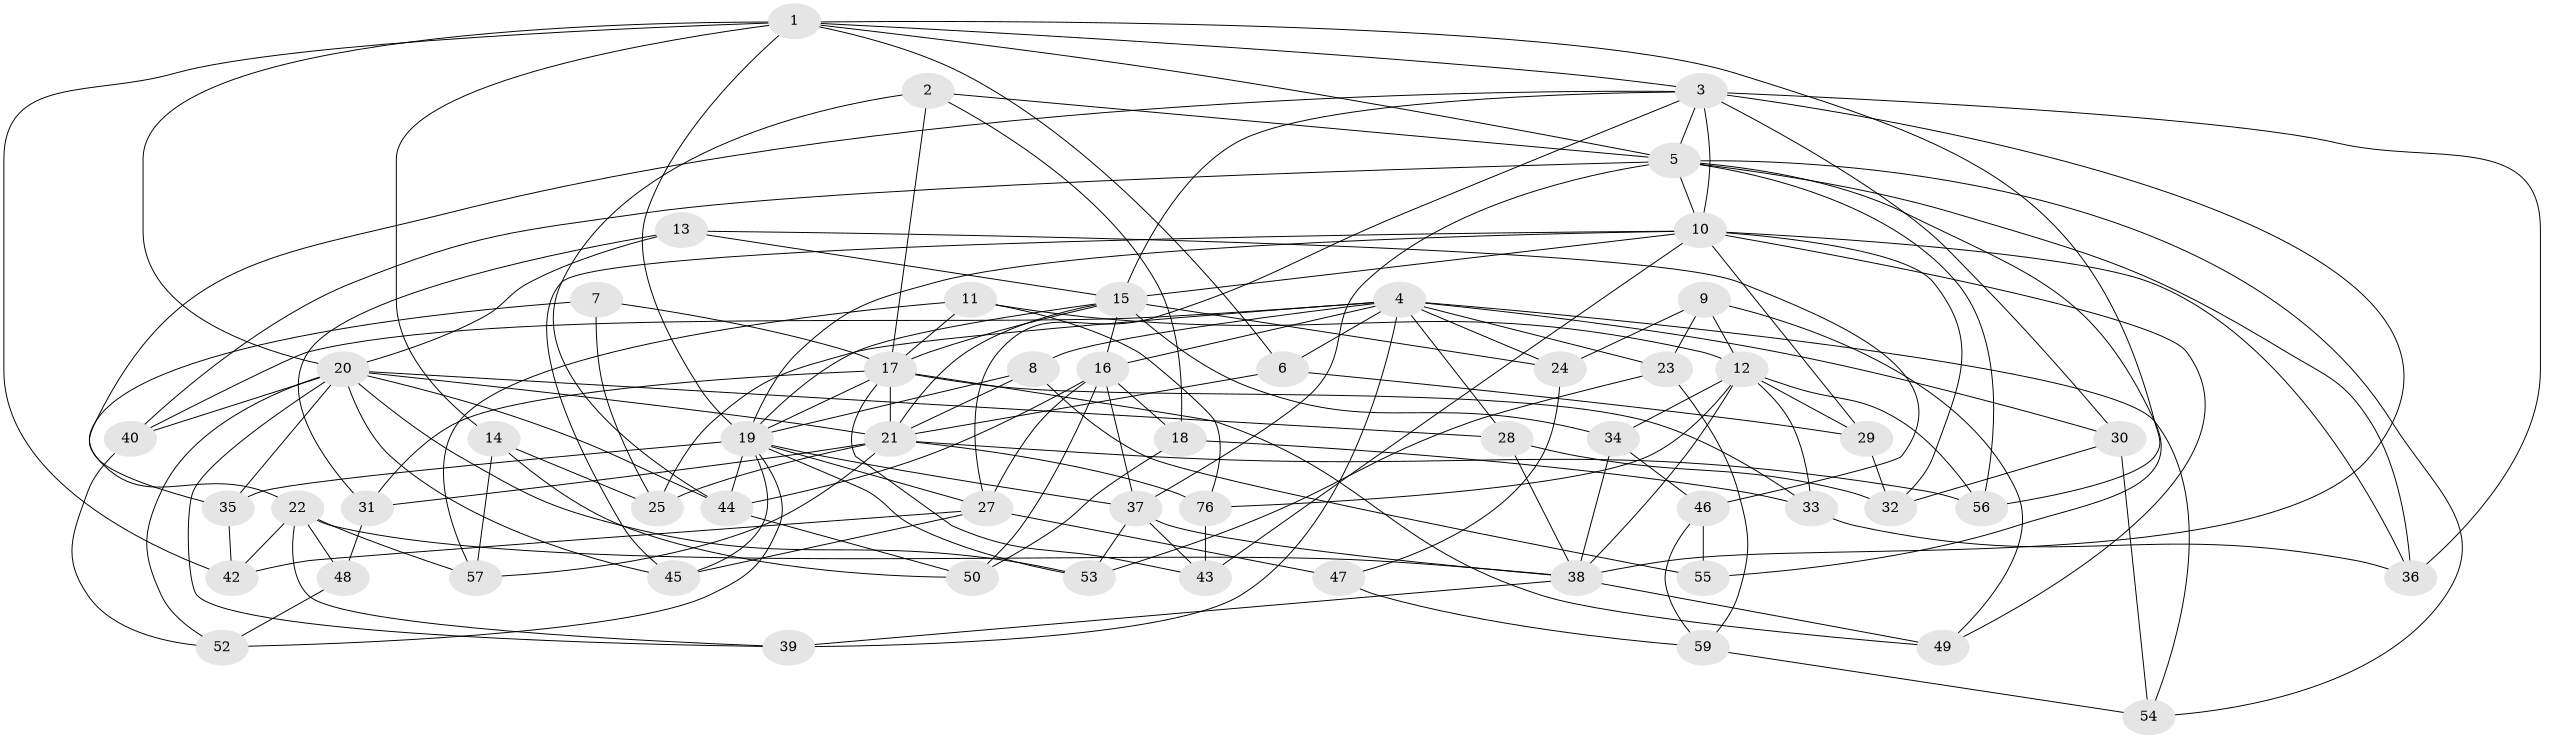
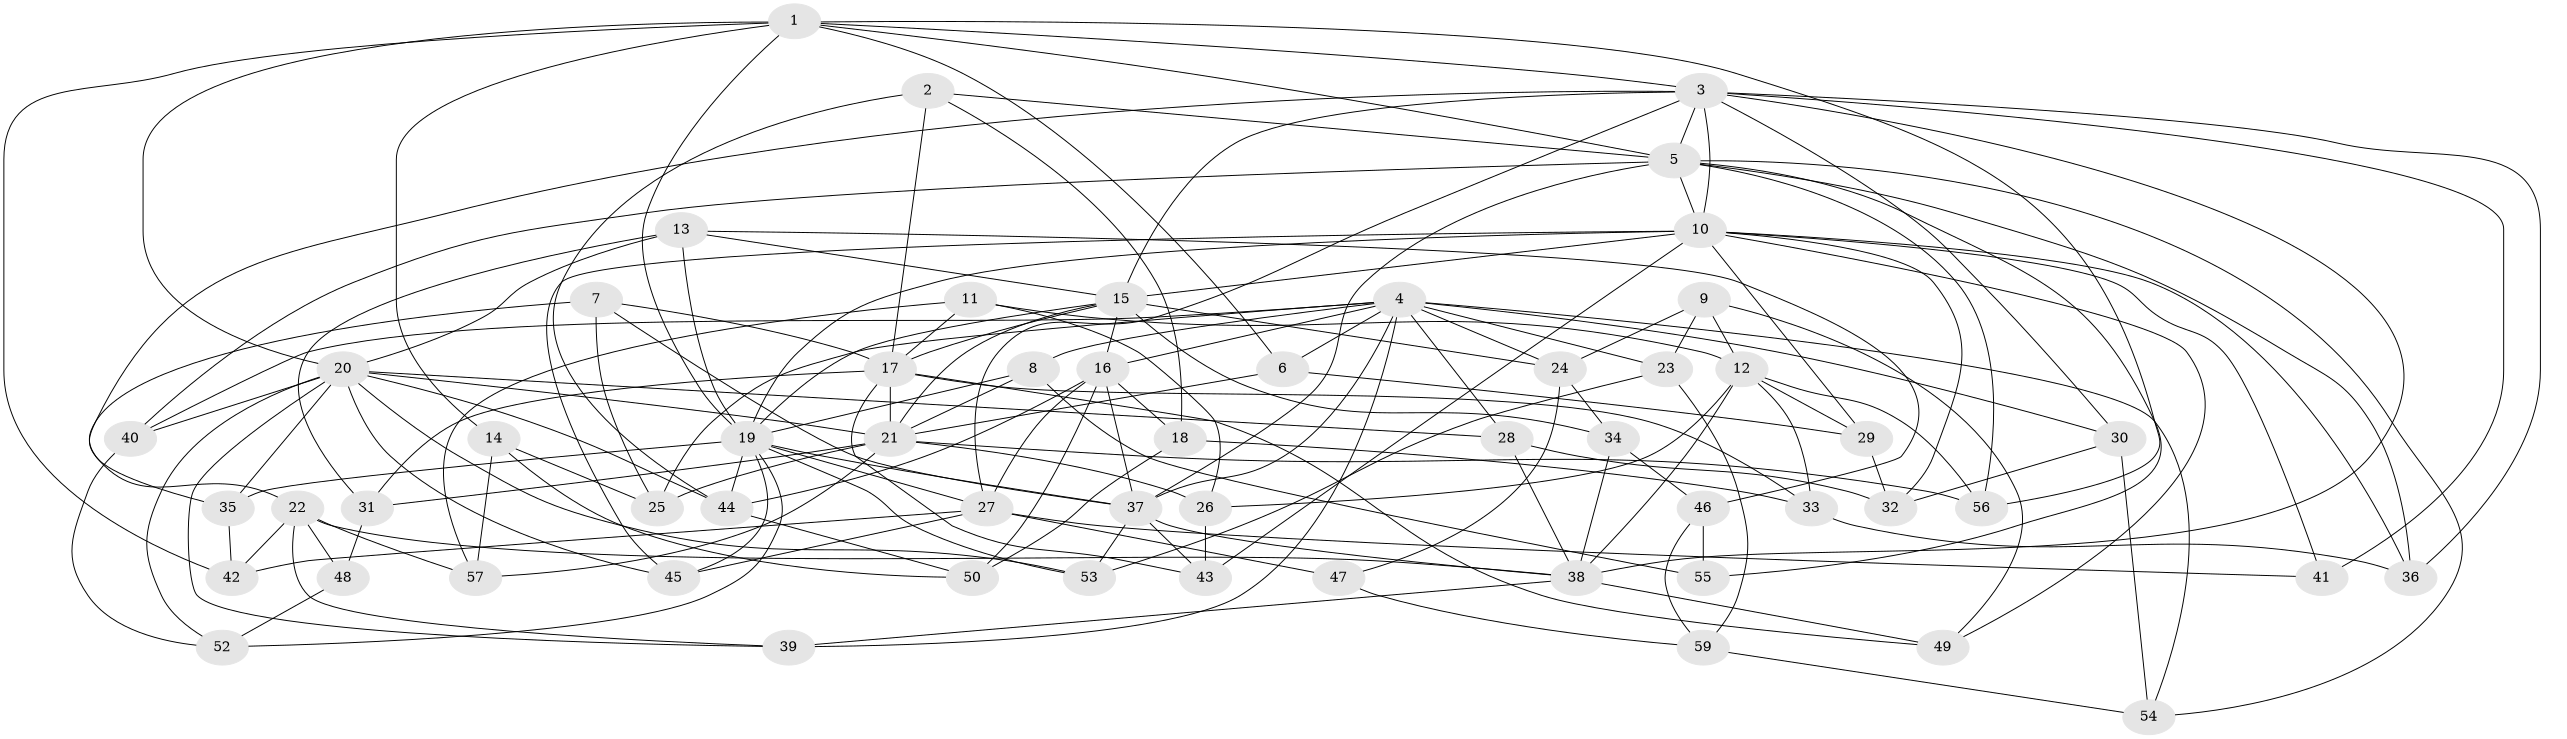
edge "17" -- "19": now "13" -- "19"
edge "12" -- "34": now "24" -- "34"
edge "4" -- "37": added
edge "7" -- "37": added
node "76": label "76" -> "26"
node "41": added
